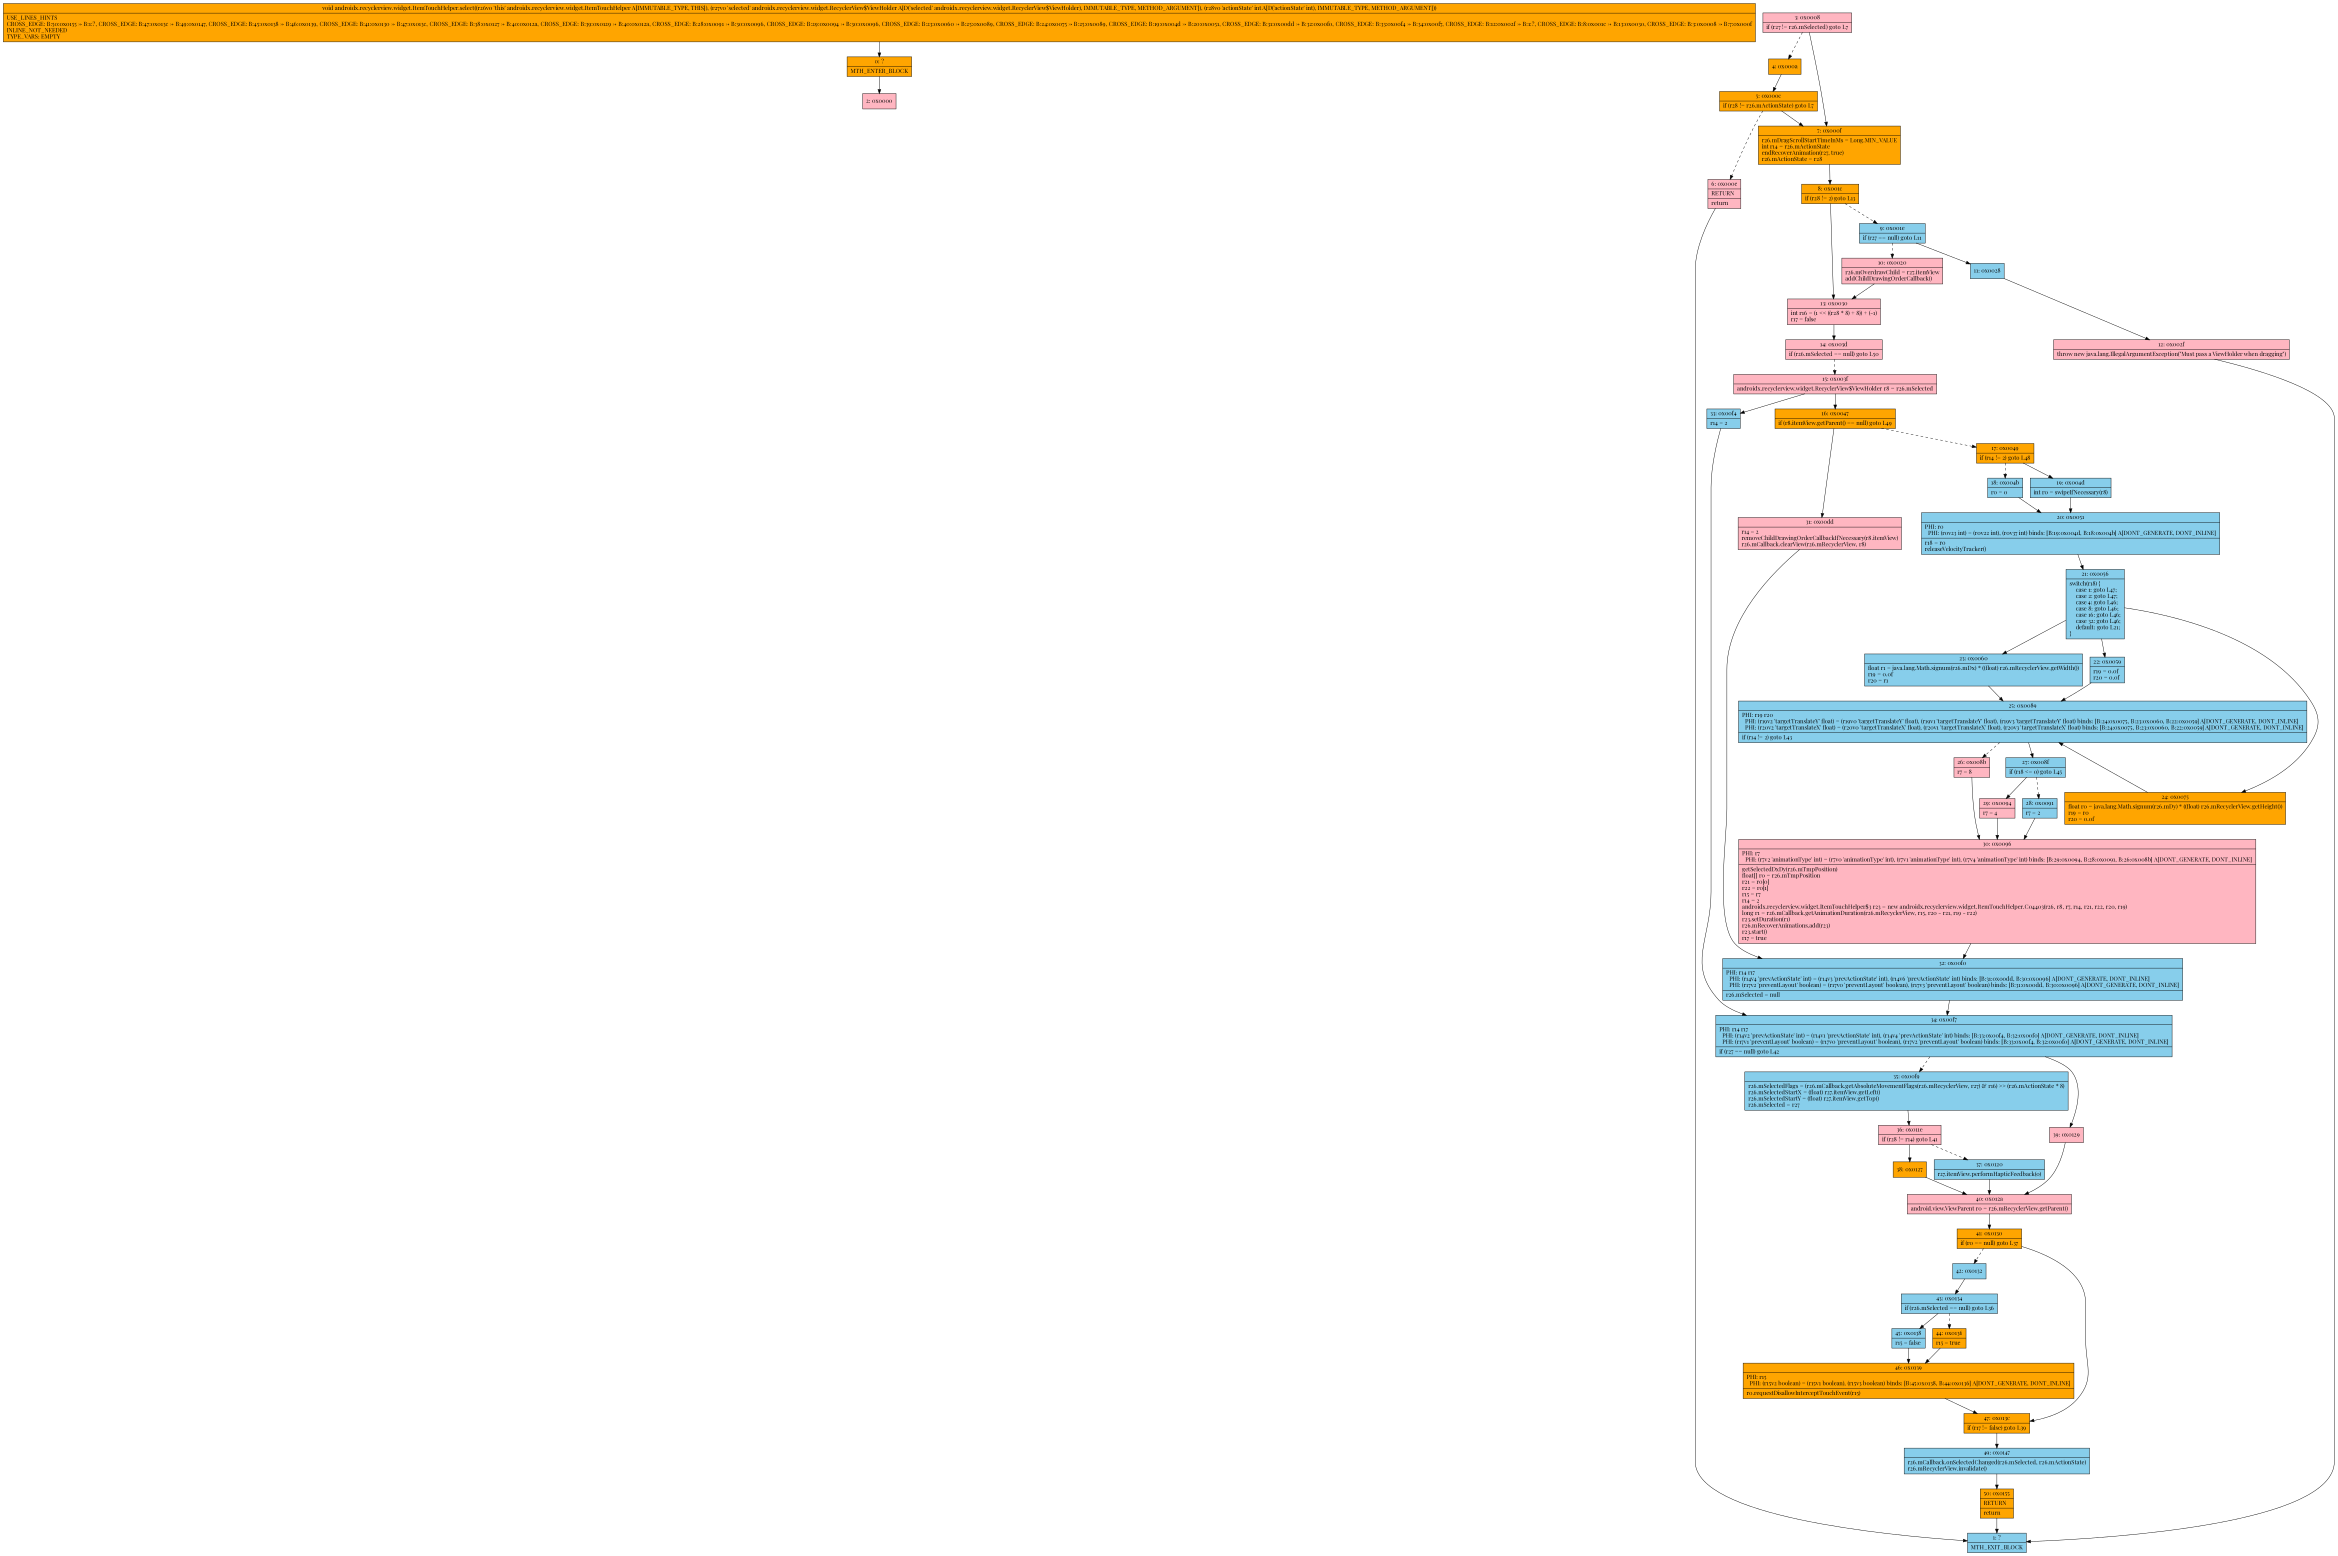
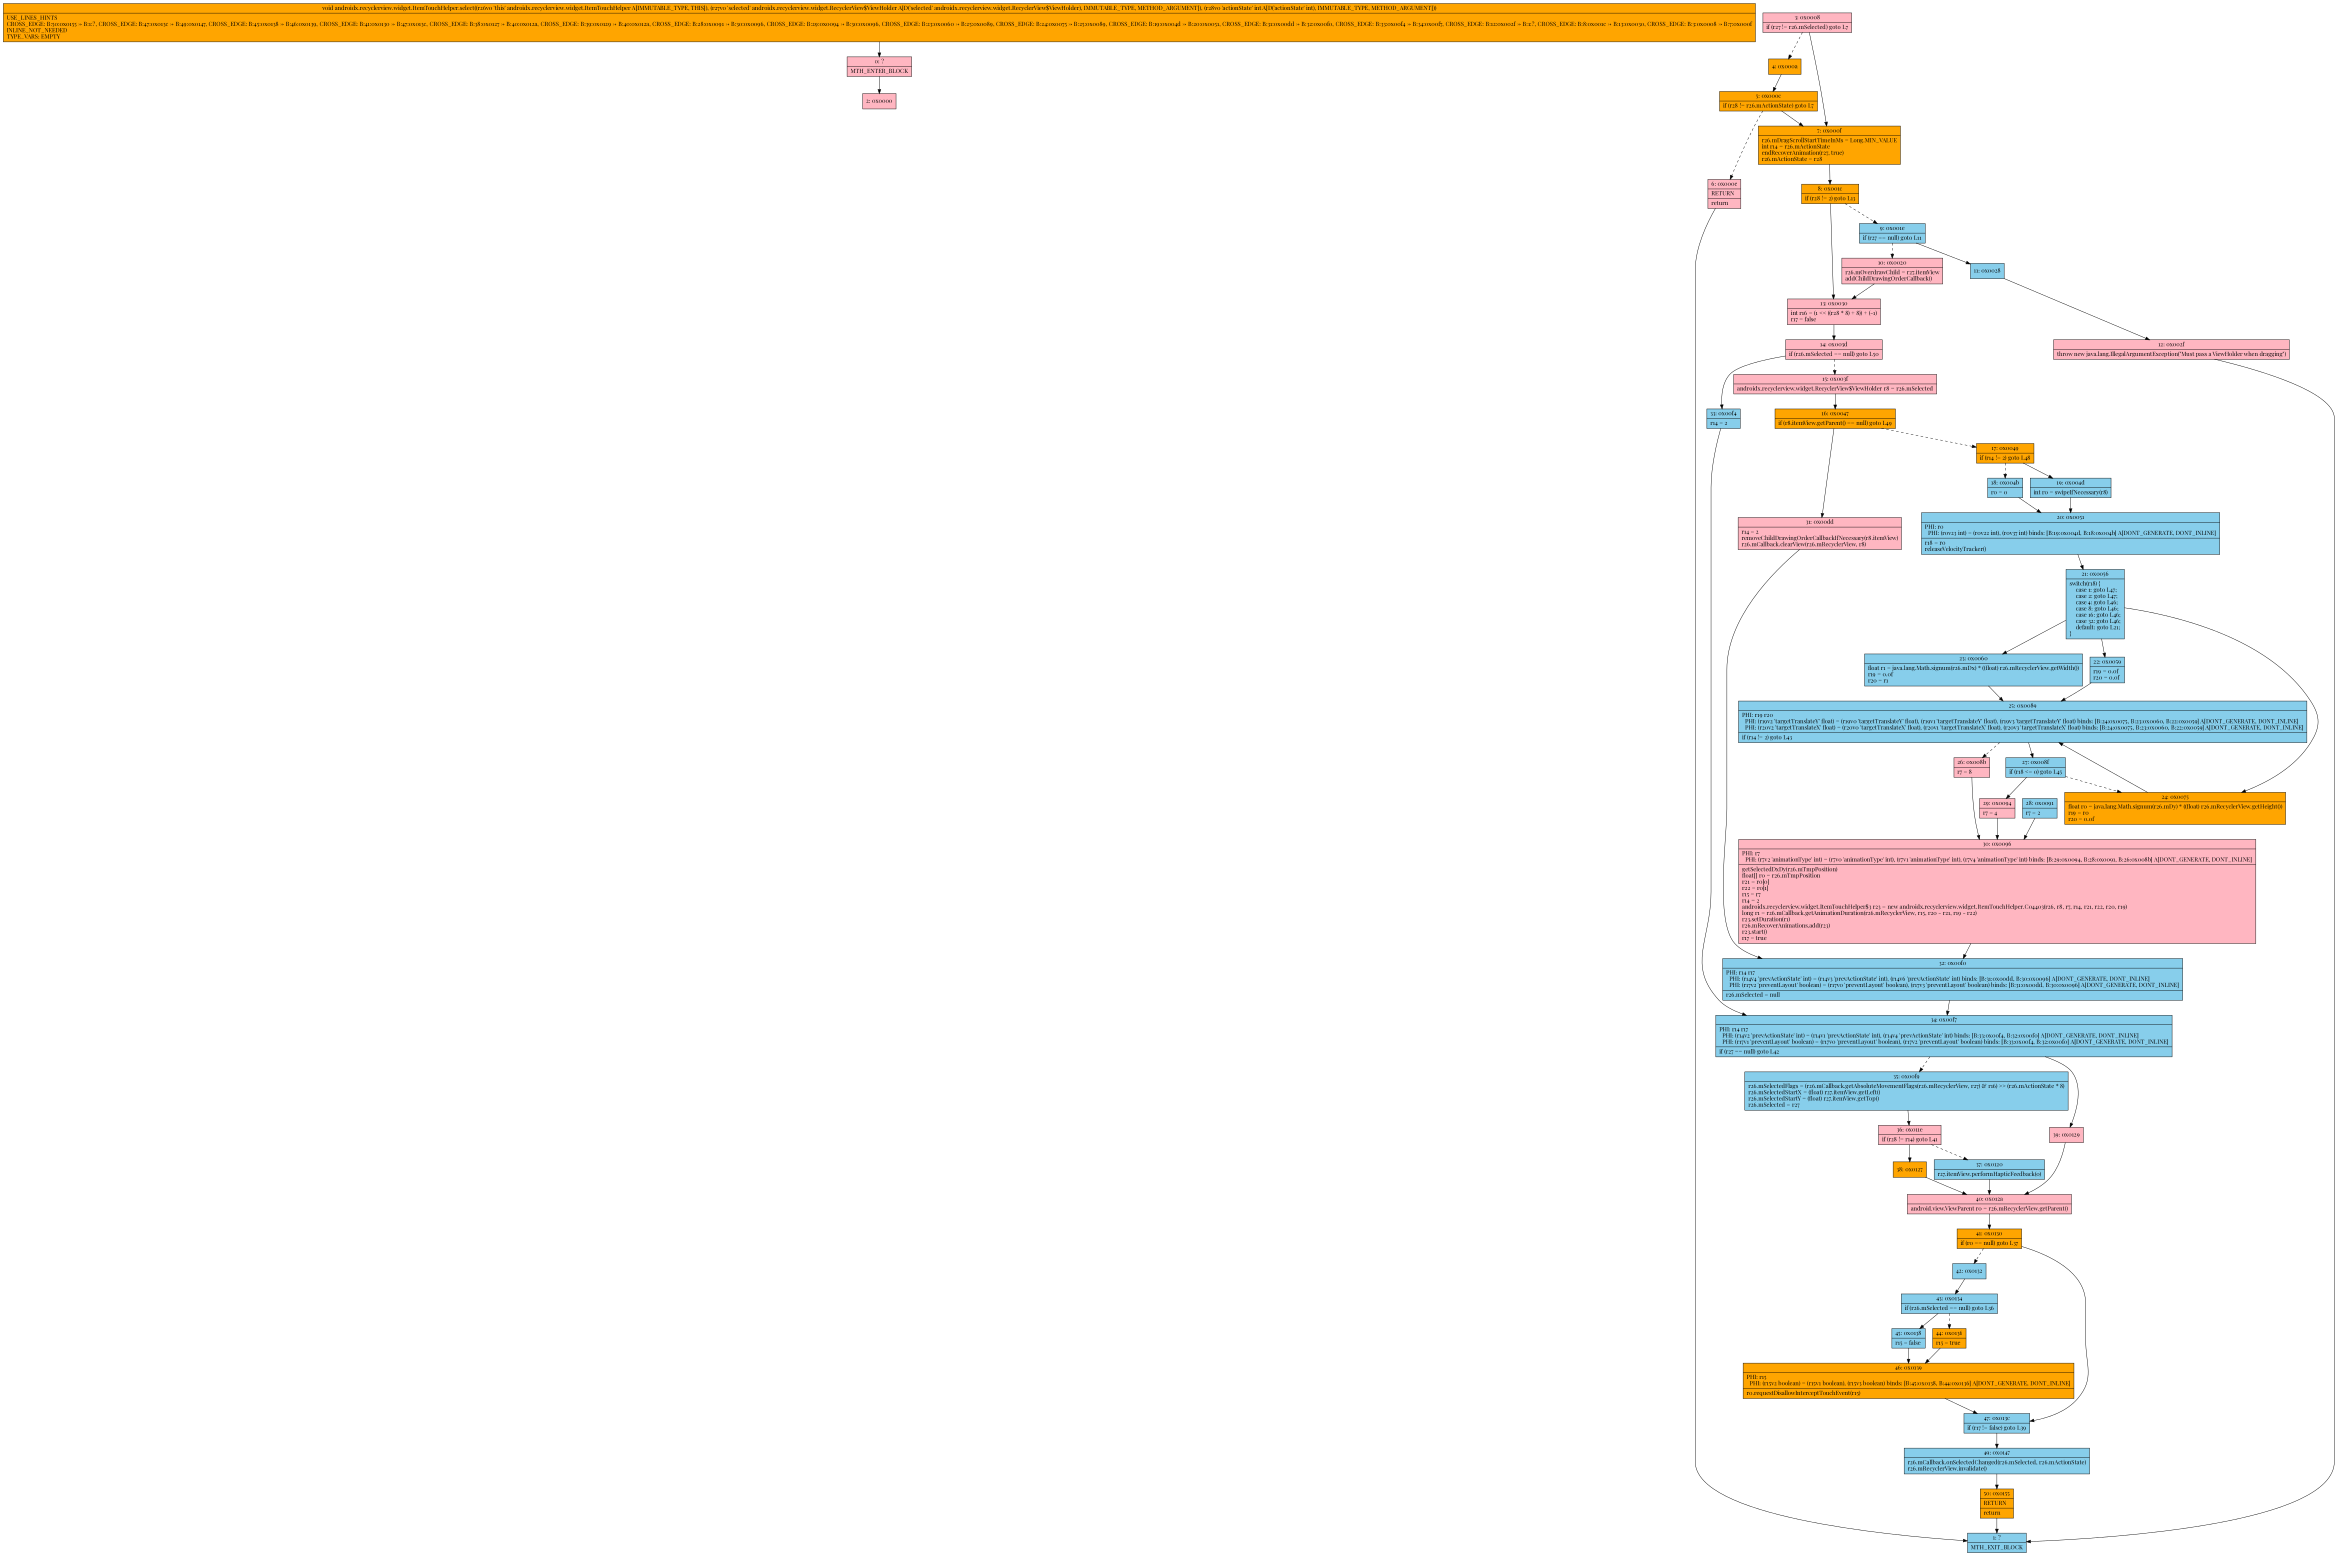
node "0: ?": fillcolor orange -> lightpink
edge "15: 0x003f" -> "33: 0x00f4": now "14: 0x003d" -> "33: 0x00f4"
edge "27: 0x008f" -> "28: 0x0091": now "27: 0x008f" -> "24: 0x0075"
node "47: 0x013c": fillcolor orange -> skyblue
